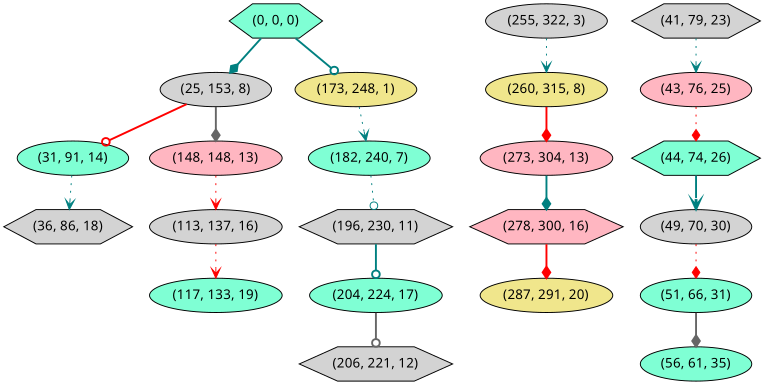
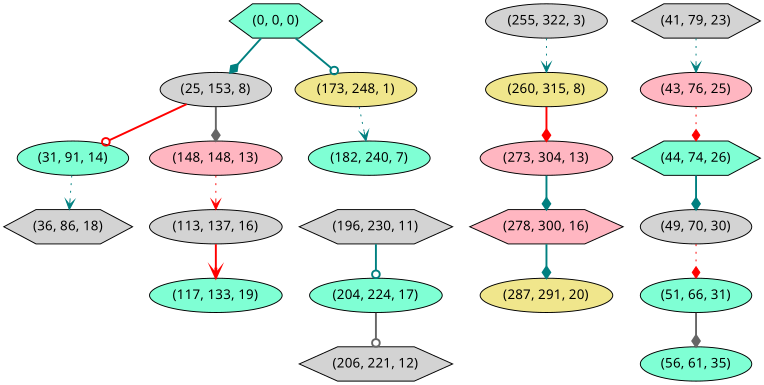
edge "(44, 74, 26)" -> "(49, 70, 30)": arrowhead vee -> diamond
edge "(182, 240, 7)" -> "(196, 230, 11)": removed
edge "(278, 300, 16)" -> "(287, 291, 20)": color red -> teal
edge "(113, 137, 16)" -> "(117, 133, 19)": style dotted -> bold
